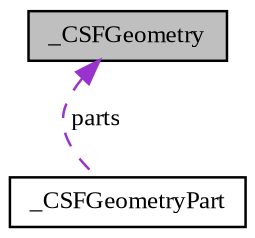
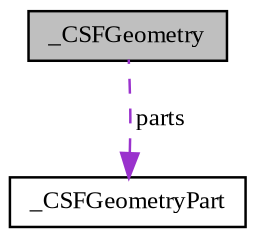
edge "_CSFGeometryPart" -> "_CSFGeometry": reversed
